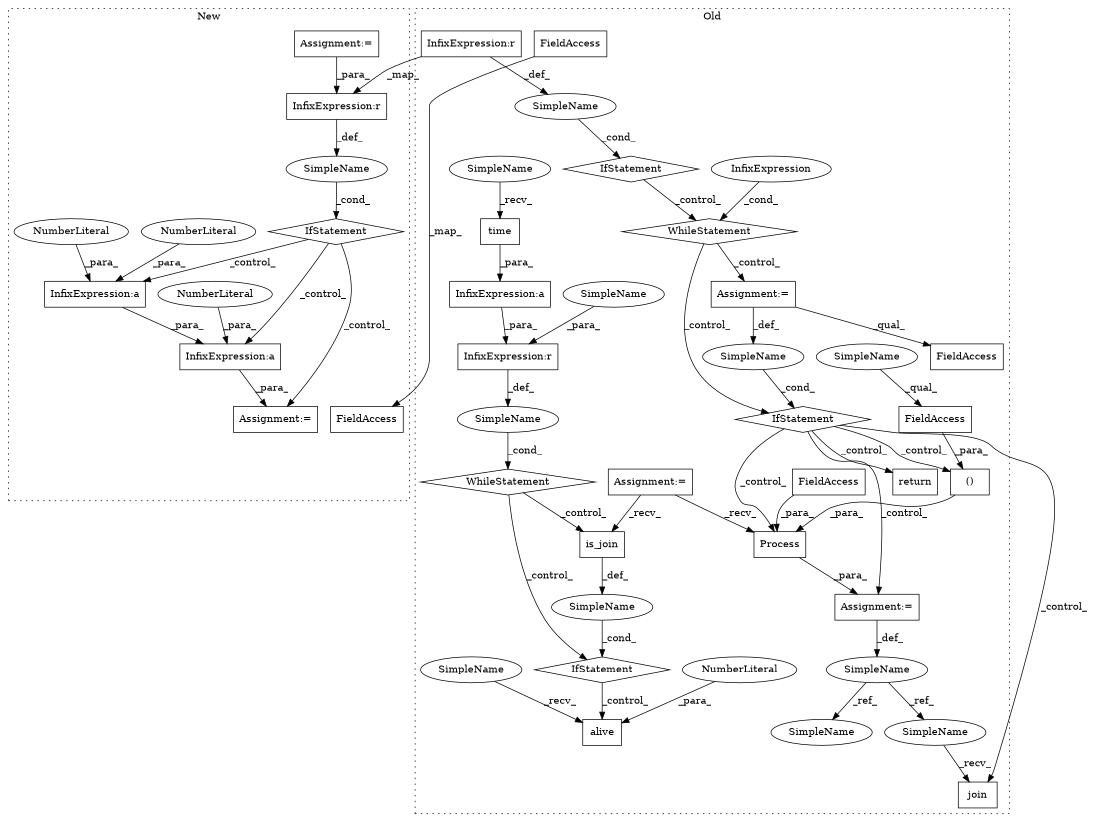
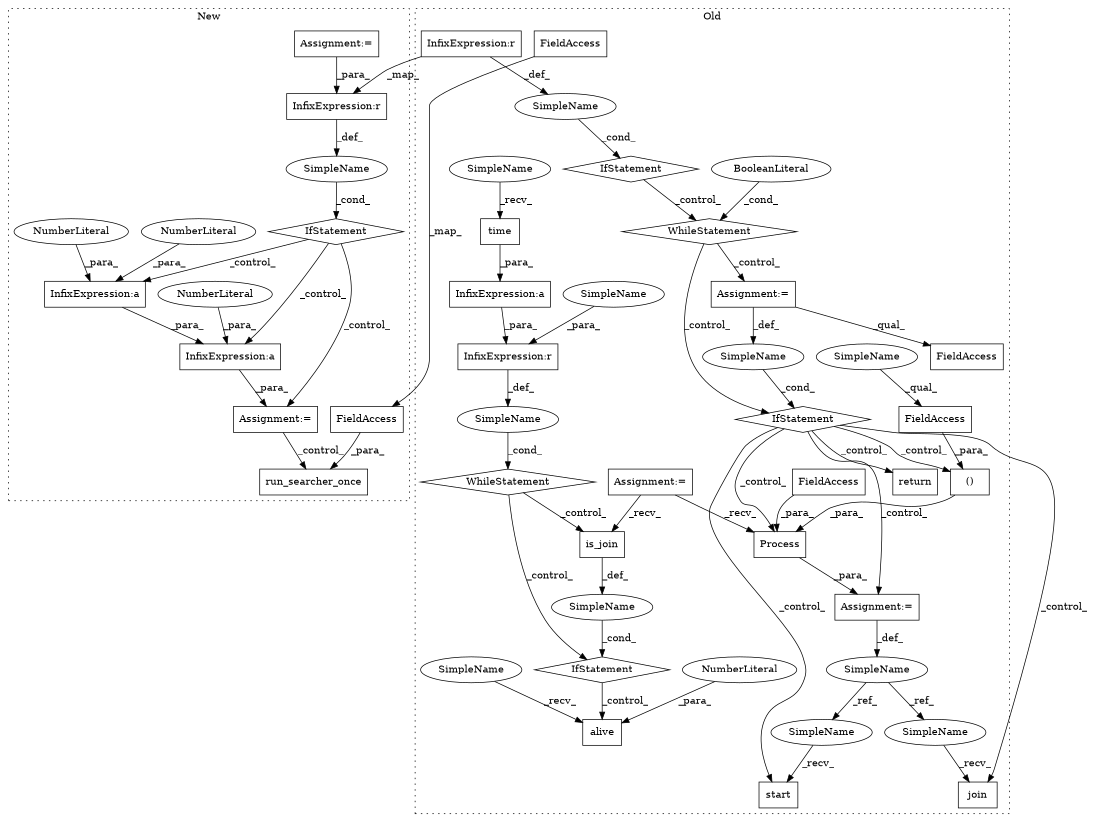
node "InfixExpression": label "InfixExpression" -> "BooleanLiteral"
node "run_searcher_once": added
node "start": added
